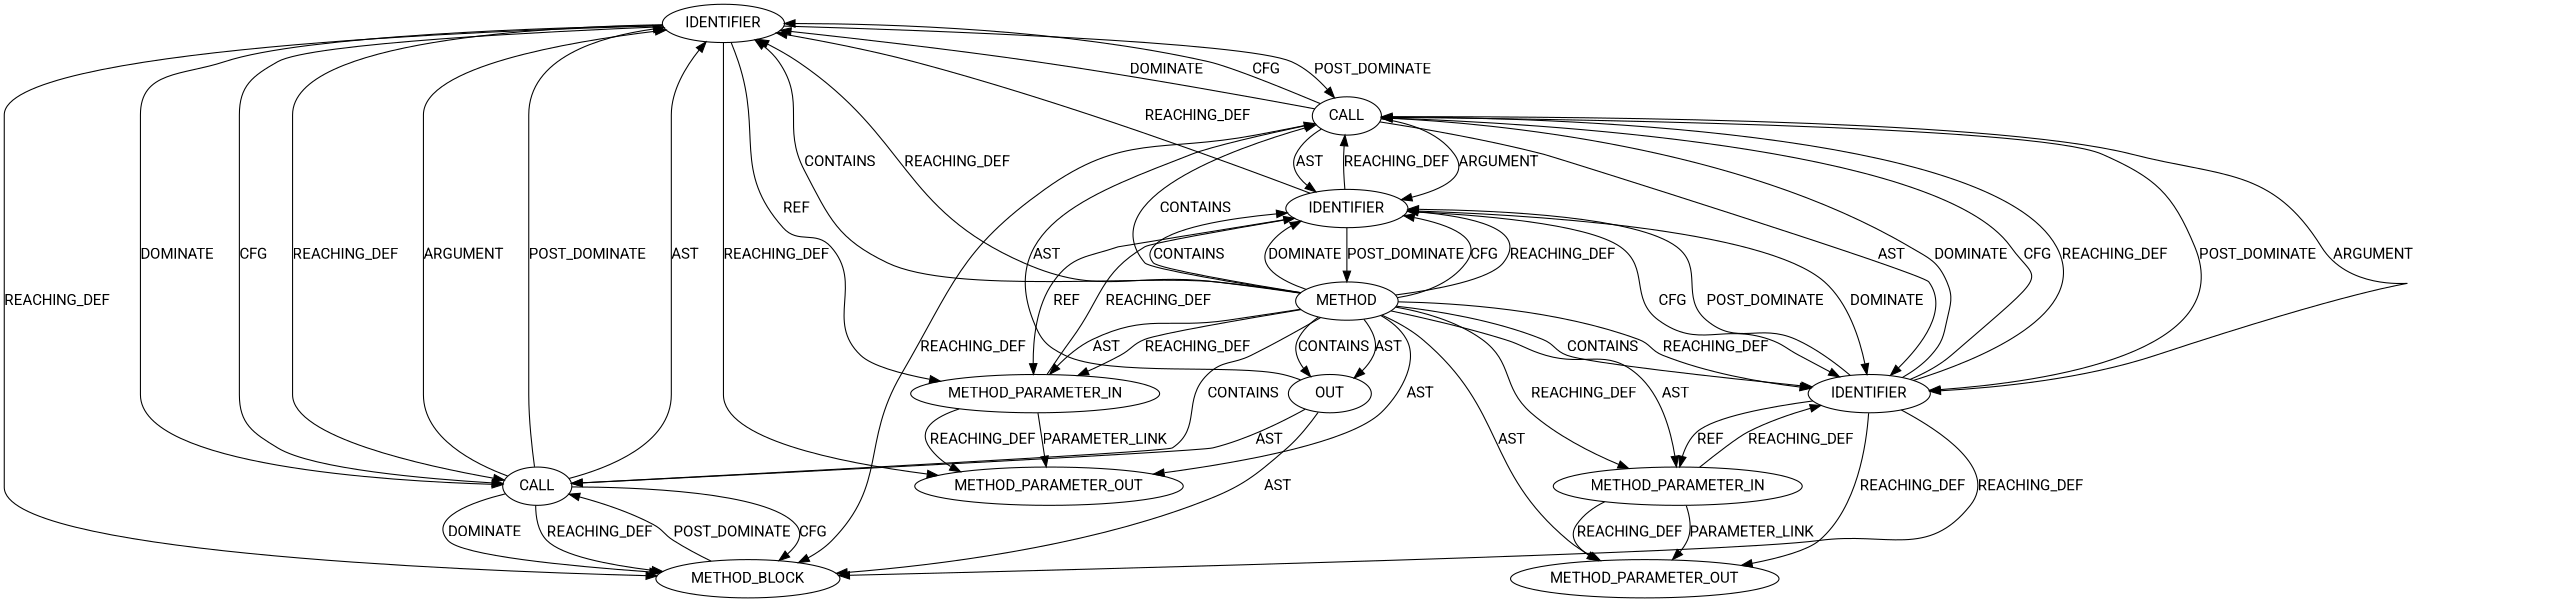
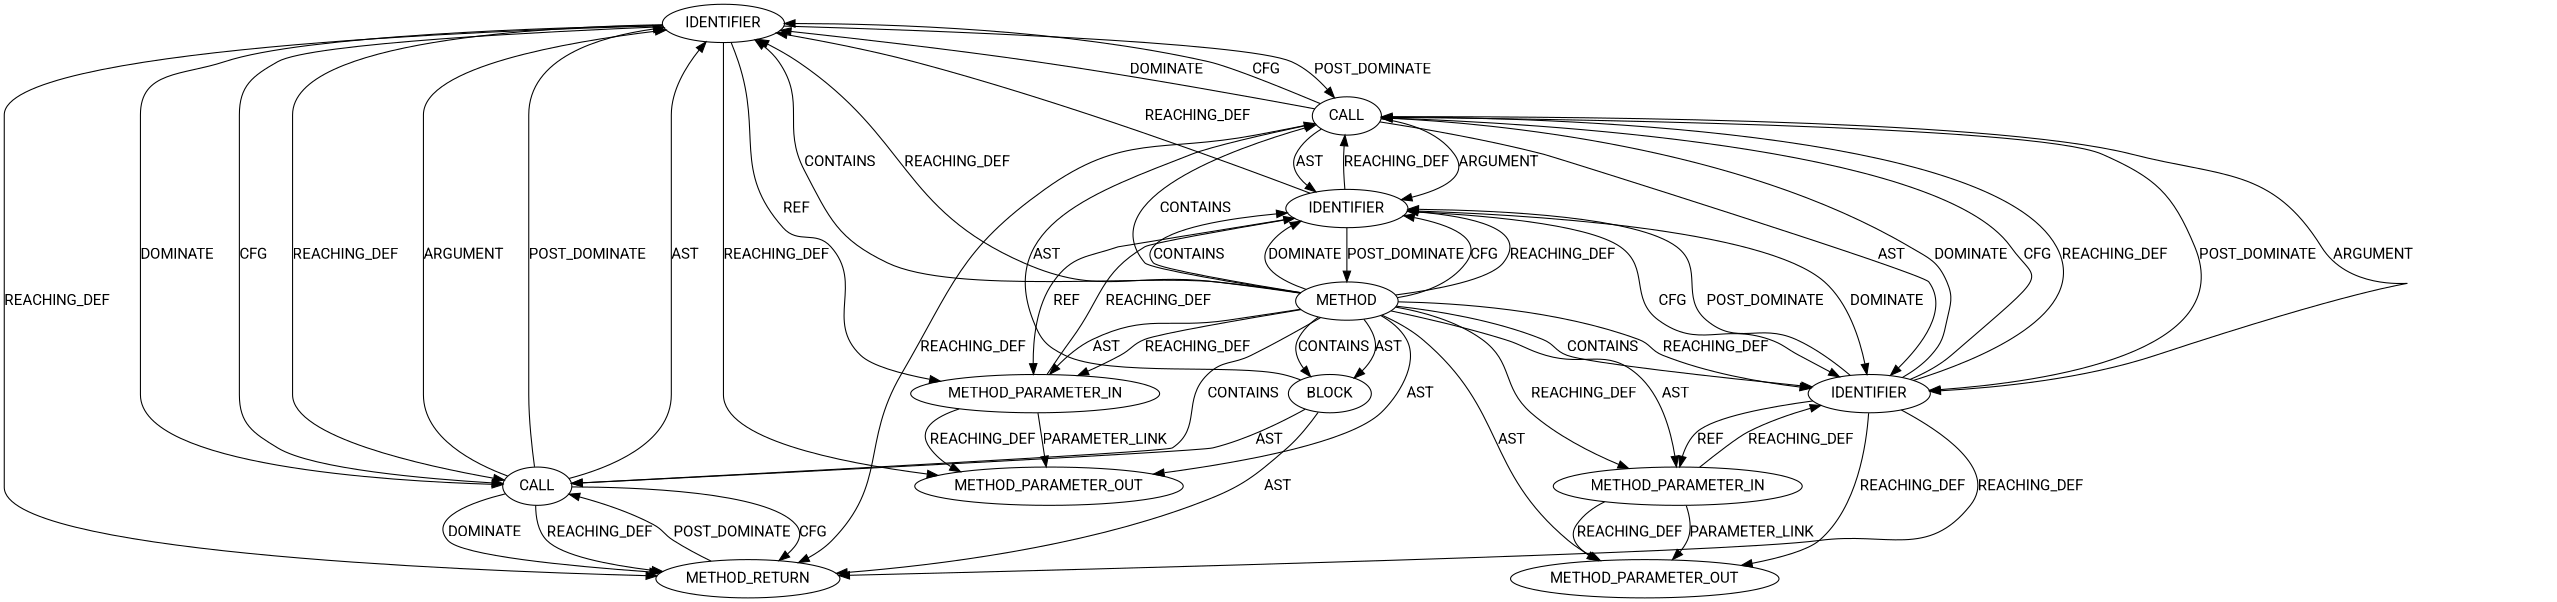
node "OUT": label "OUT" -> "BLOCK"
node "METHOD_BLOCK": label "METHOD_BLOCK" -> "METHOD_RETURN"
